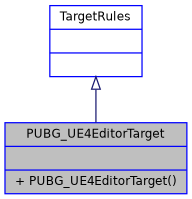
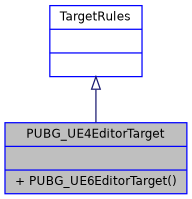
node "PUBG_UE4EditorTarget": text "+ PUBG_UE4EditorTarget()" -> "+ PUBG_UE6EditorTarget()"
